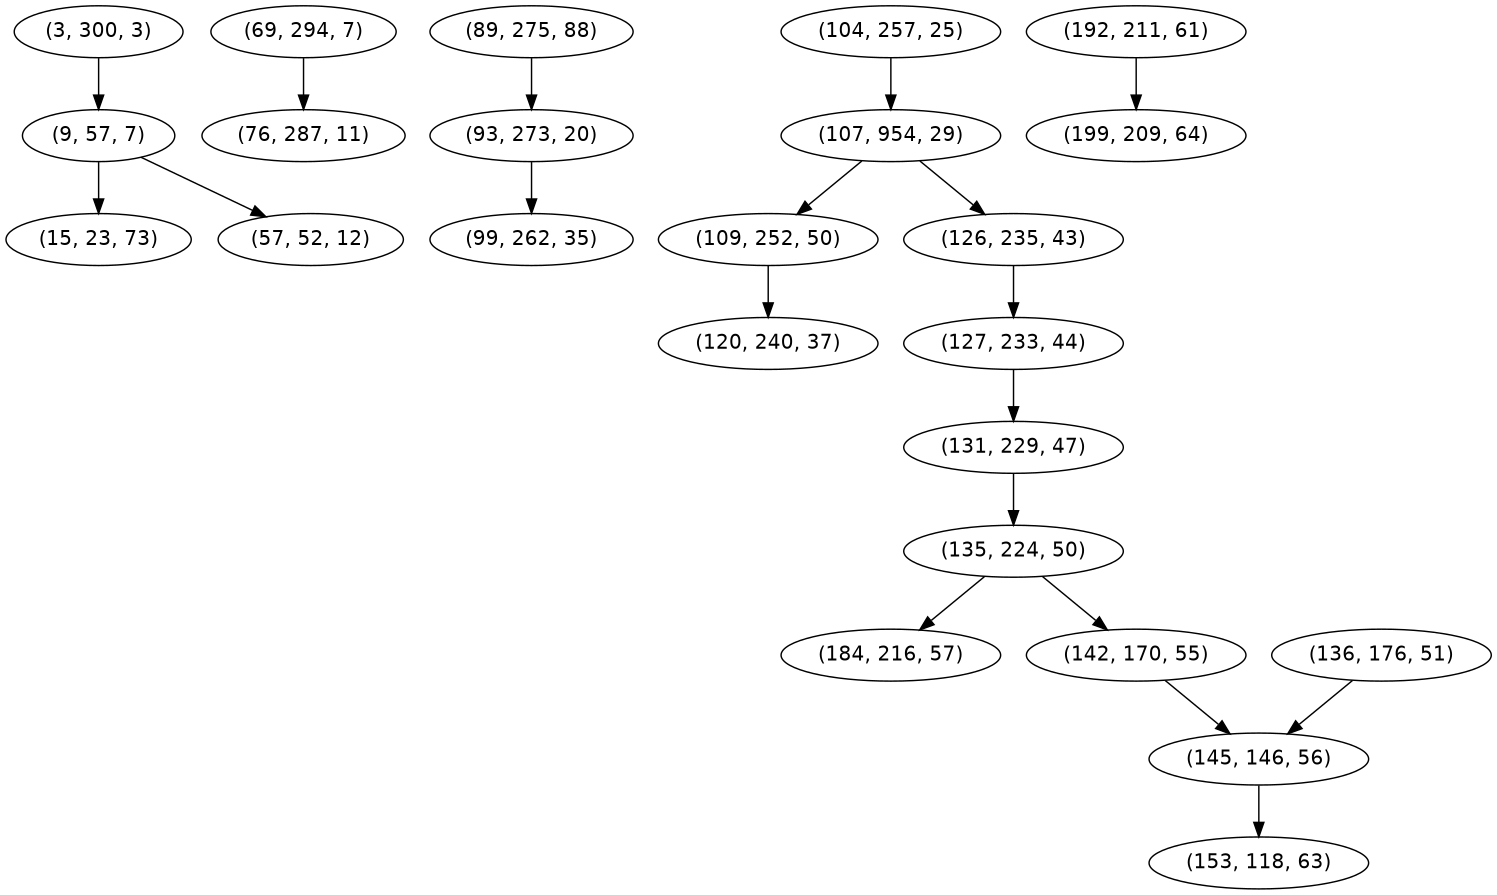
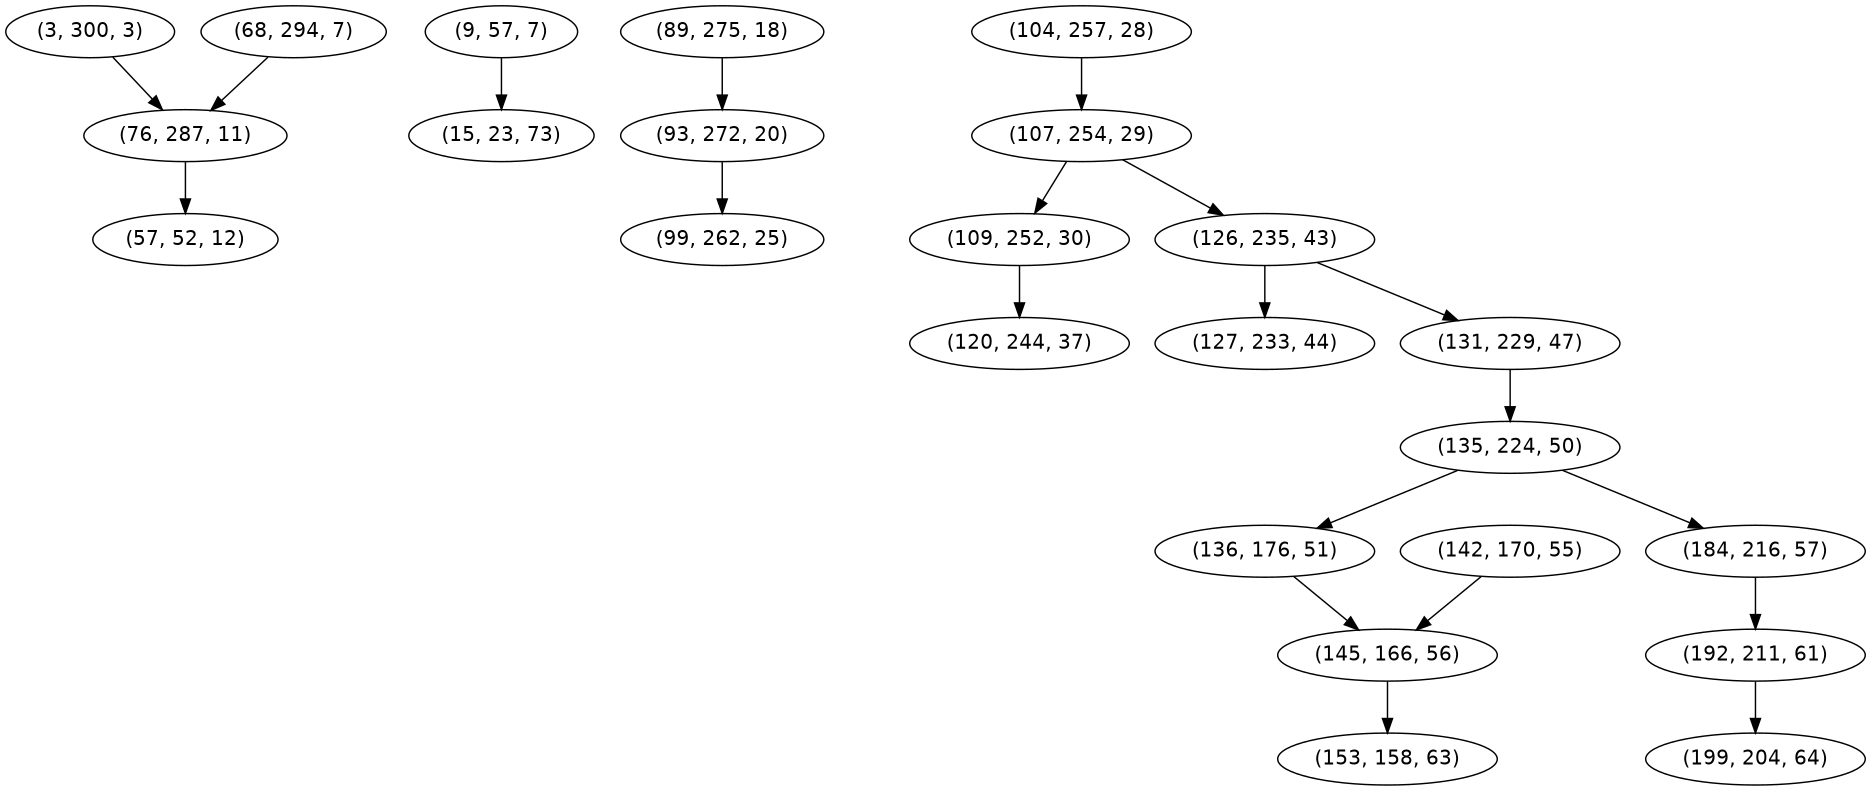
node "(69, 294, 7)": label "(69, 294, 7)" -> "(68, 294, 7)"
node "(89, 275, 88)": label "(89, 275, 88)" -> "(89, 275, 18)"
node "(104, 257, 25)": label "(104, 257, 25)" -> "(104, 257, 28)"
edge "(3, 300, 3)" -> "(9, 57, 7)": now "(3, 300, 3)" -> "(76, 287, 11)"
node "(93, 273, 20)": label "(93, 273, 20)" -> "(93, 272, 20)"
node "(107, 954, 29)": label "(107, 954, 29)" -> "(107, 254, 29)"
node "(199, 209, 64)": label "(199, 209, 64)" -> "(199, 204, 64)"
edge "(9, 57, 7)" -> "(57, 52, 12)": now "(76, 287, 11)" -> "(57, 52, 12)"
node "(99, 262, 35)": label "(99, 262, 35)" -> "(99, 262, 25)"
node "(109, 252, 50)": label "(109, 252, 50)" -> "(109, 252, 30)"
node "(120, 240, 37)": label "(120, 240, 37)" -> "(120, 244, 37)"
edge "(127, 233, 44)" -> "(131, 229, 47)": now "(126, 235, 43)" -> "(131, 229, 47)"
edge "(184, 216, 57)" -> "(192, 211, 61)": added
edge "(135, 224, 50)" -> "(142, 170, 55)": now "(135, 224, 50)" -> "(136, 176, 51)"
node "(145, 146, 56)": label "(145, 146, 56)" -> "(145, 166, 56)"
node "(153, 118, 63)": label "(153, 118, 63)" -> "(153, 158, 63)"
